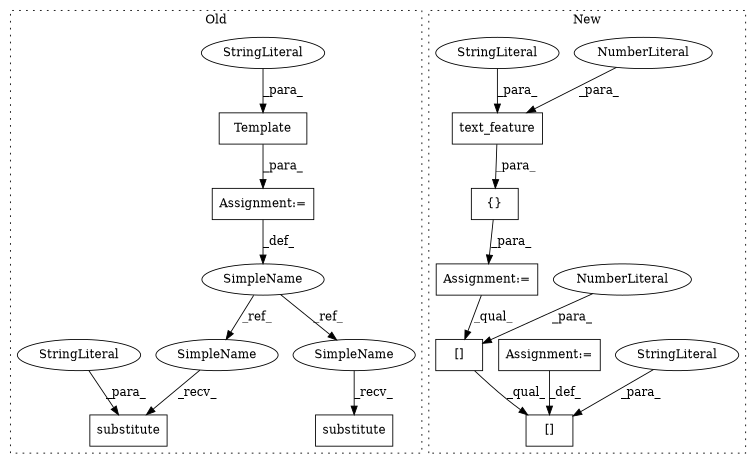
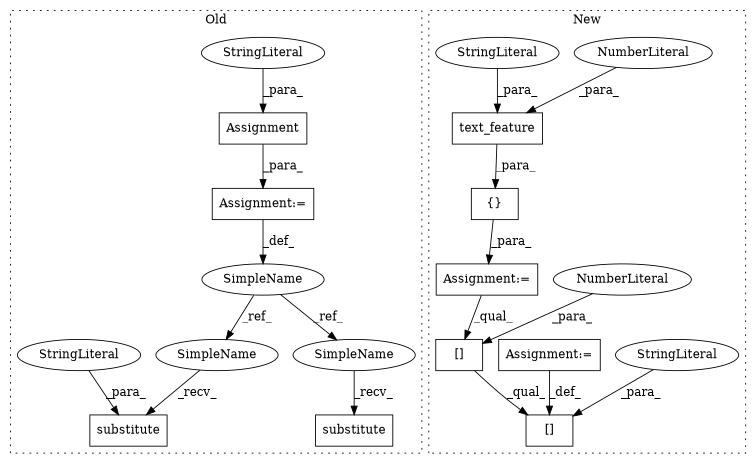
node "Template": label "Template" -> "Assignment"
